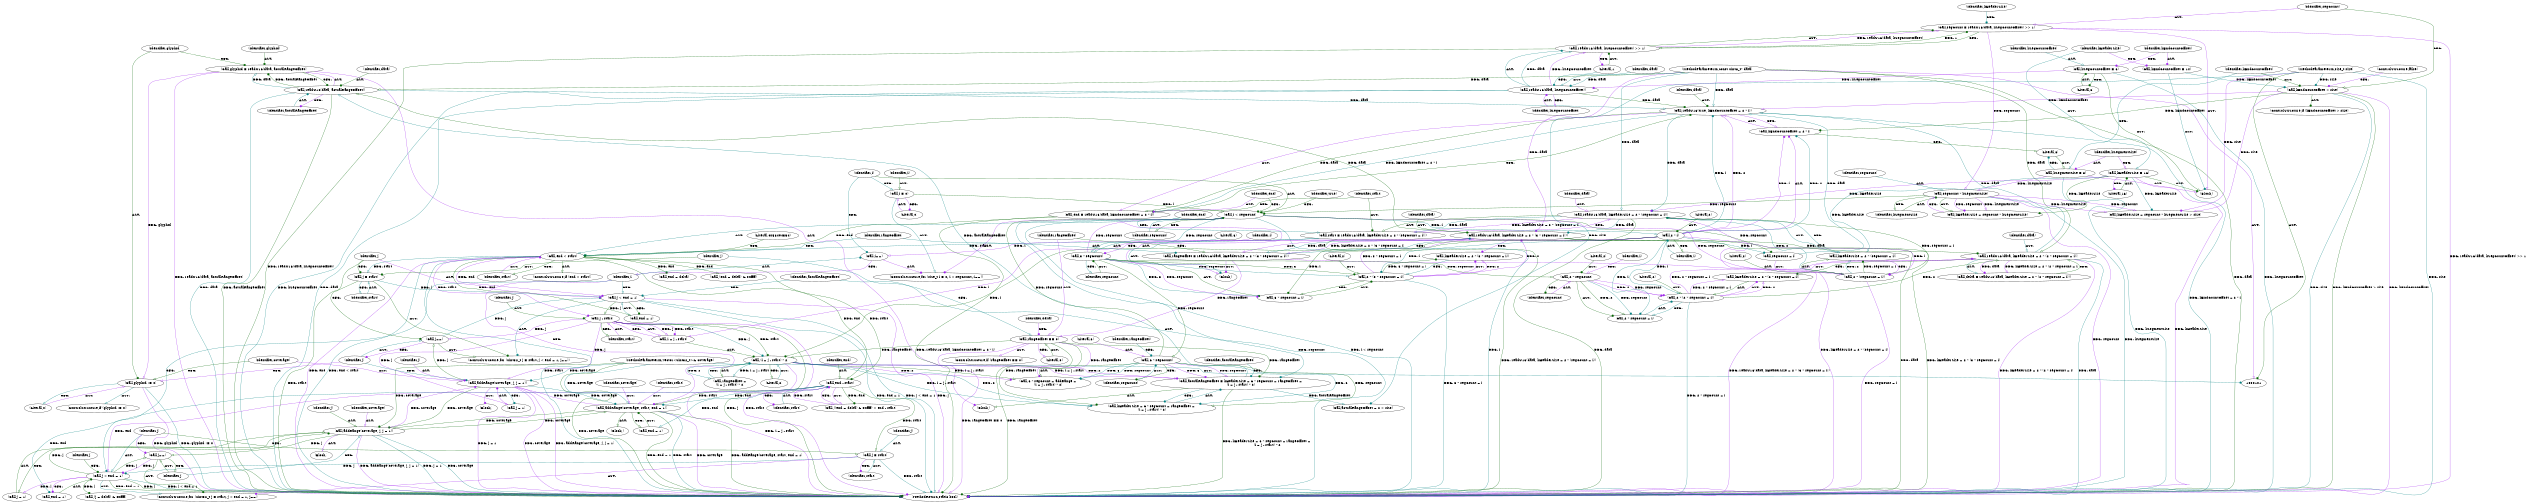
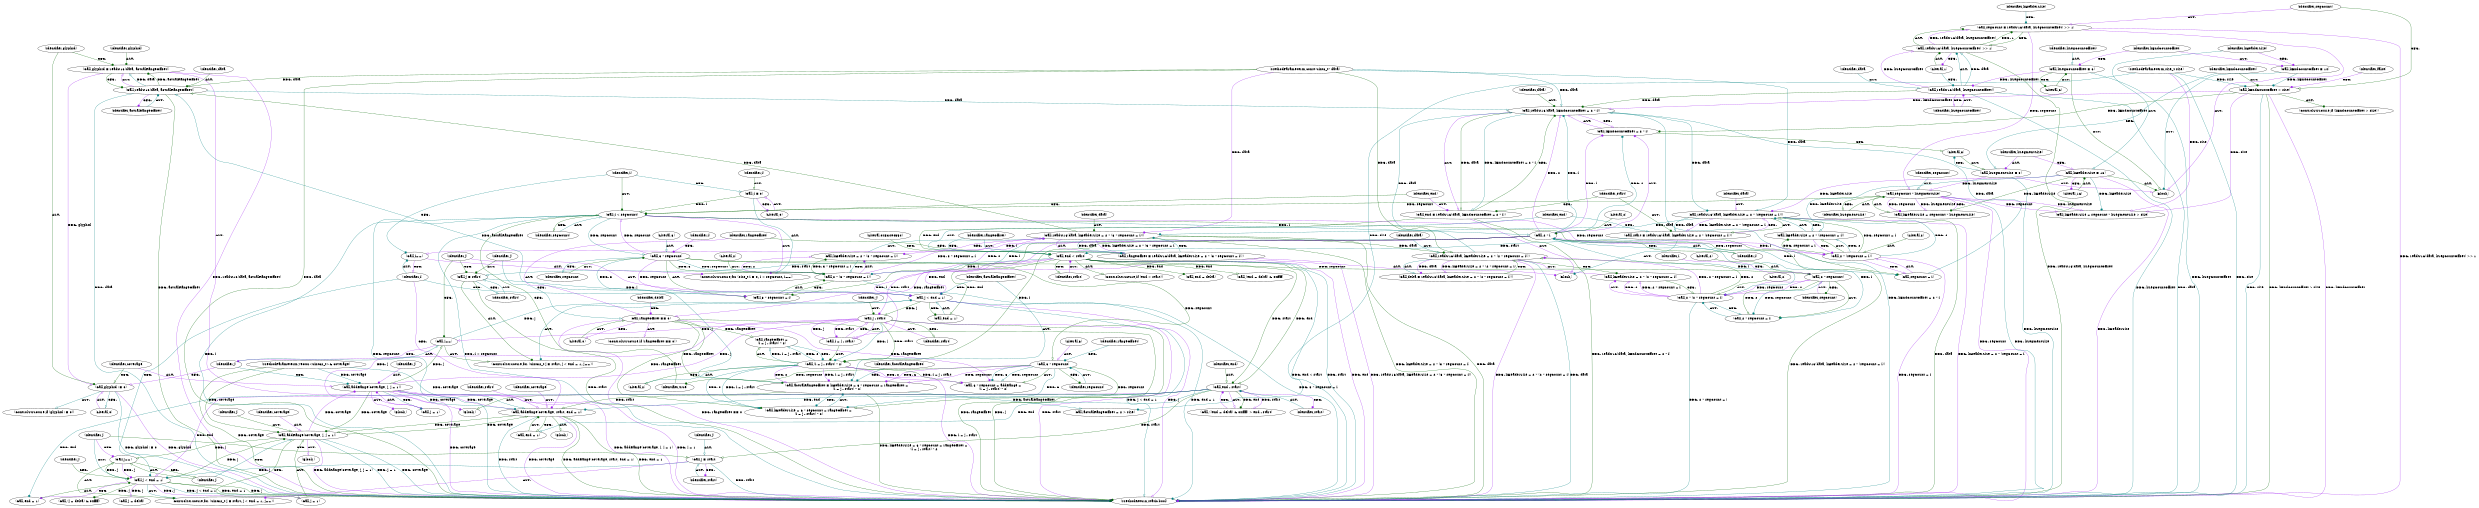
node "(ControlStructure,false)": label "(ControlStructure,false)" -> "(Identifier,false)"
edge "(MethodParameterIn,const uint8_t* data)" -> "(Call,readU16(data, kSegCountOffset))": removed, label "DDG: data"
node "(Call,readU16(true, kEndCountOffset + 2 * i))": label "(Call,readU16(true, kEndCountOffset + 2 * i))" -> "(Call,readU16(data, kEndCountOffset + 2 * i))"
edge "(MethodParameterIn,size_t size)" -> "(Call,kHeaderSize + segCount * kSegmentSize > size)": arrowhead dot -> onormal
edge "(Call,6 * segCount)" -> "(Call,i < segCount)": now "(Call,6 * segCount)" -> "(Identifier,true)"
edge "(Call,kHeaderSize + 2 * (3 * segCount + i))" -> "(Call,readU16(data, kHeaderSize + 2 * (3 * segCount + i)))": added, label "AST:"
edge "(Call,2 * (segCount + i))" -> "(Call,segCount + i)": added, label "CFG:"
edge "(Call,kHeaderSize + 2 * (2 * segCount + i))" -> "(Call,2 * (2 * segCount + i))": label "AST: " -> "CFG: "
edge "(Call,rangeOffset == 0)" -> "(Call,(i + j - start) * 2)": now "(Call,rangeOffset == 0)" -> "(Call,rangeOffset + (i + j - start) * 2)"
node "1000101": removed
node "(Call,j + delta)": added
